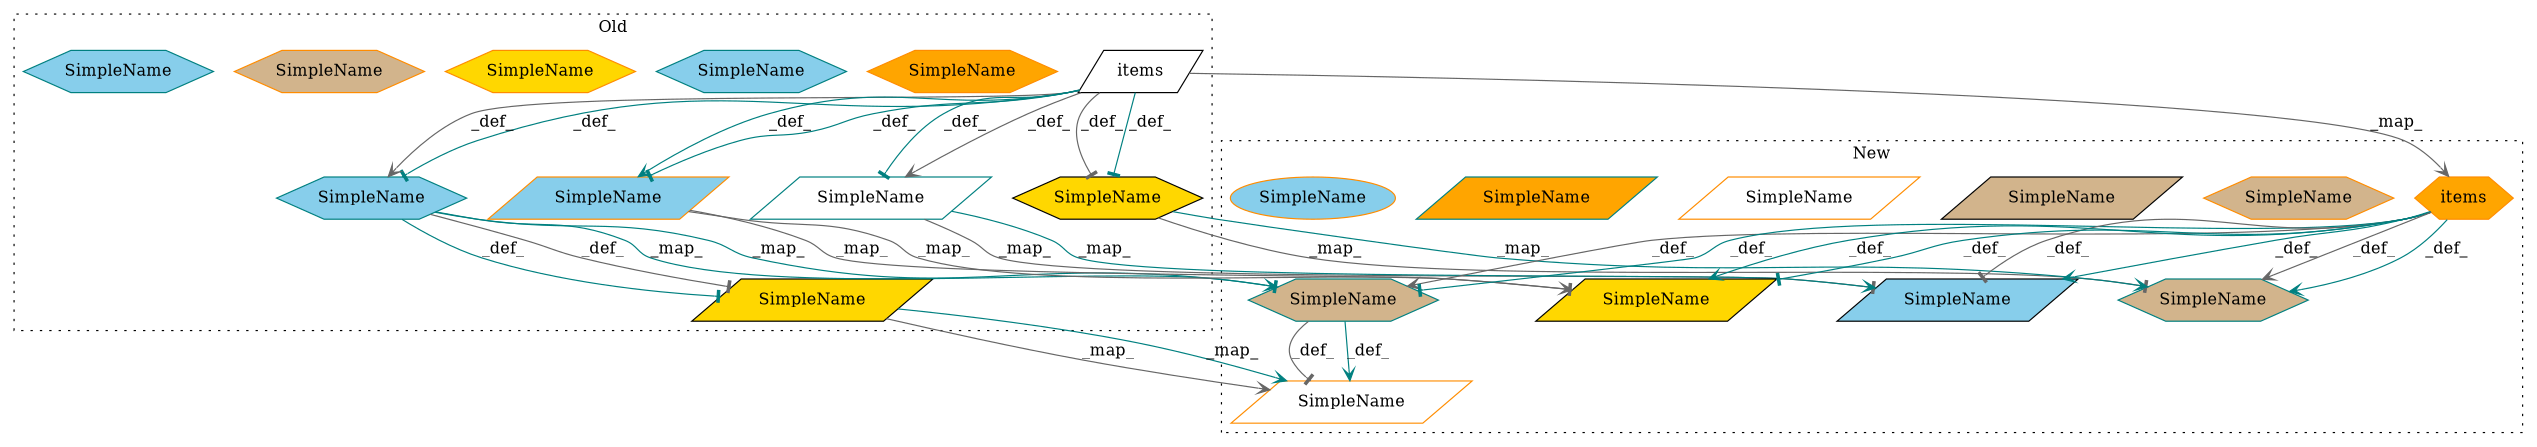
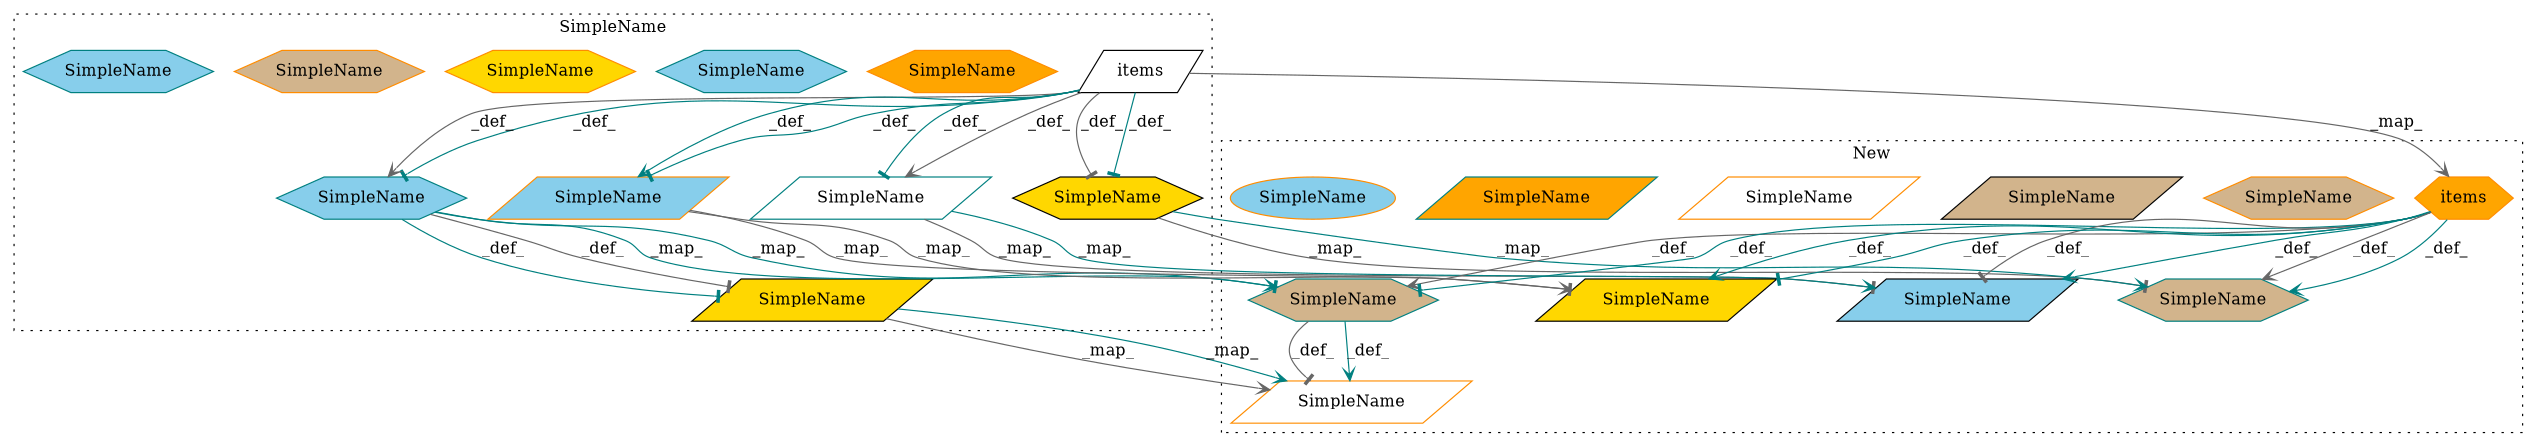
cluster "Old": label "Old" -> "SimpleName"
